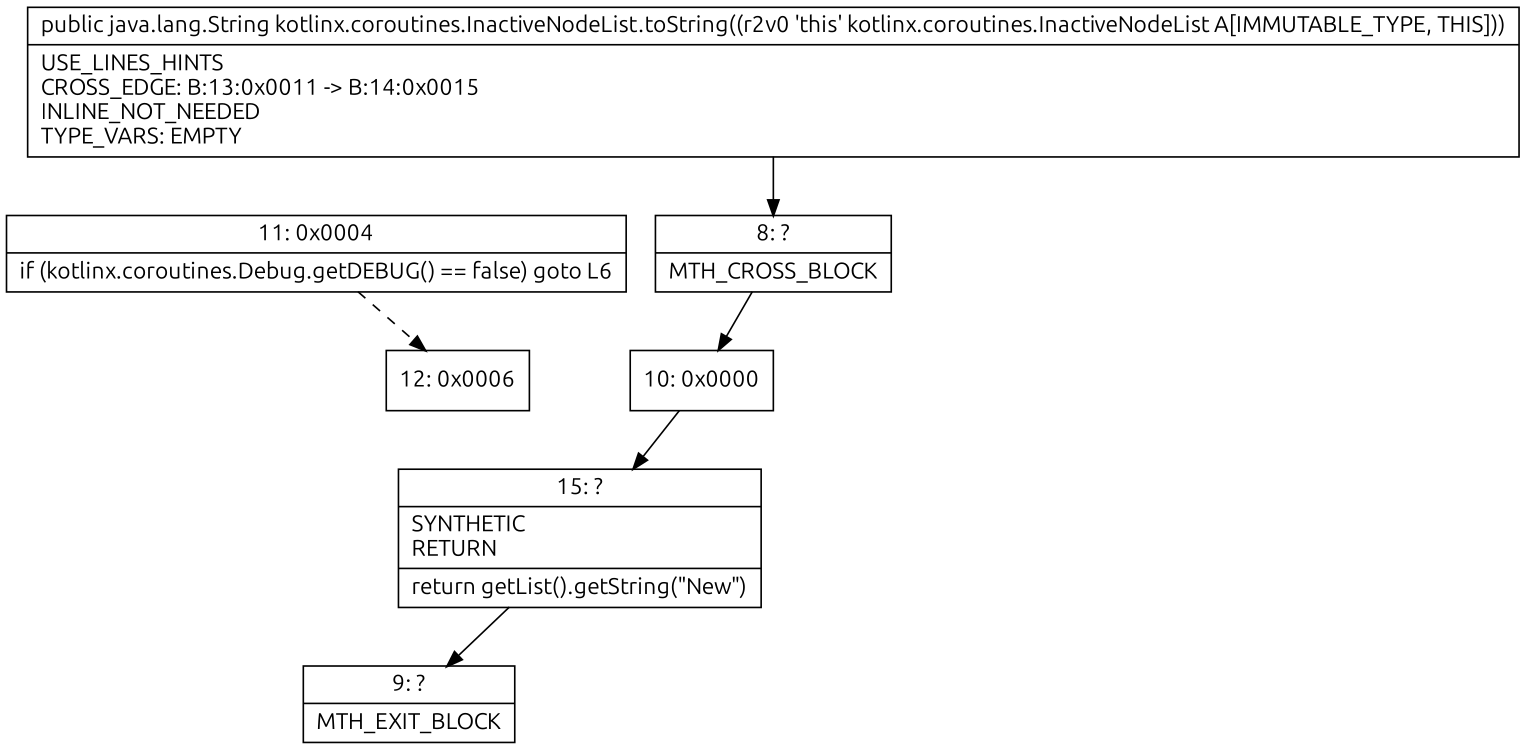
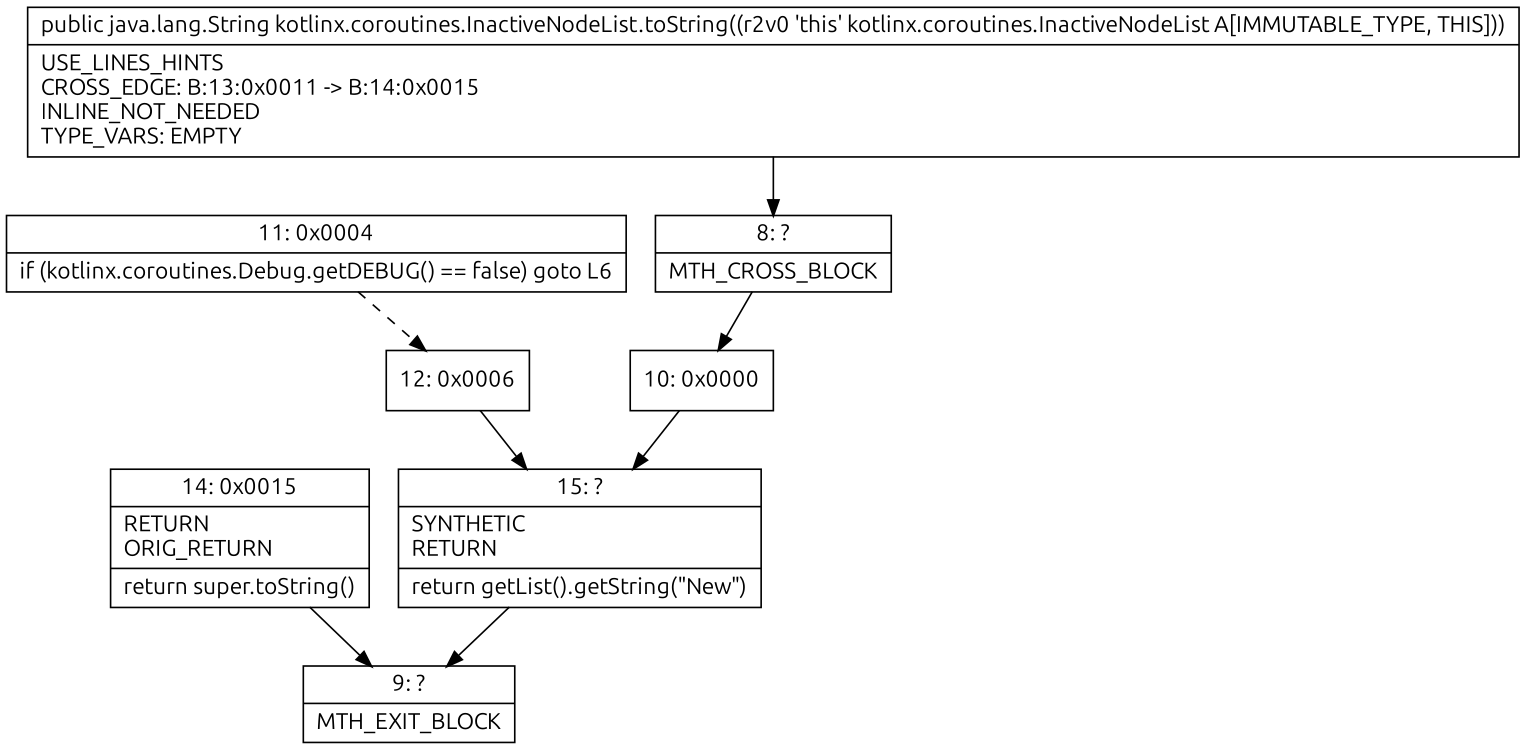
edge "12: 0x0006" -> "15: ?": added
node "14: 0x0015": added
